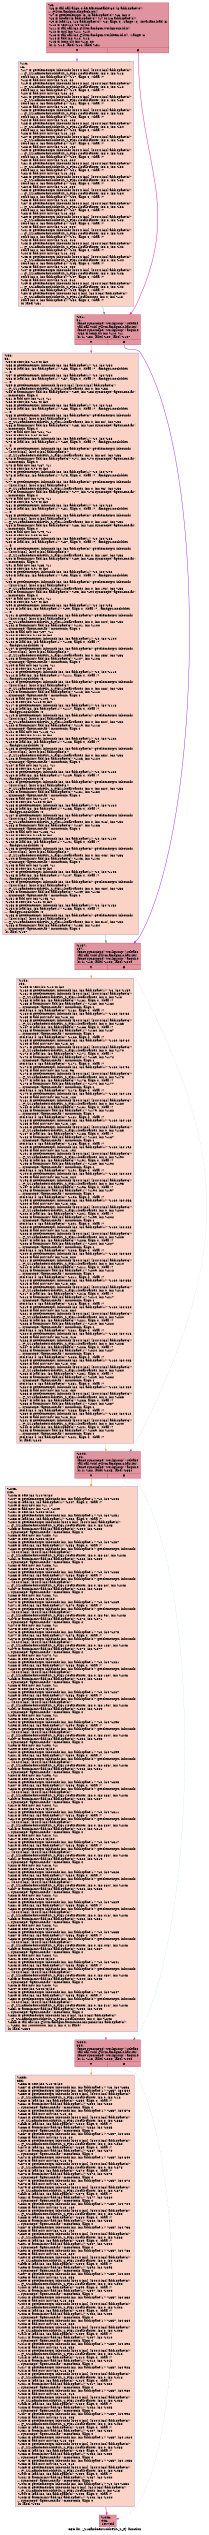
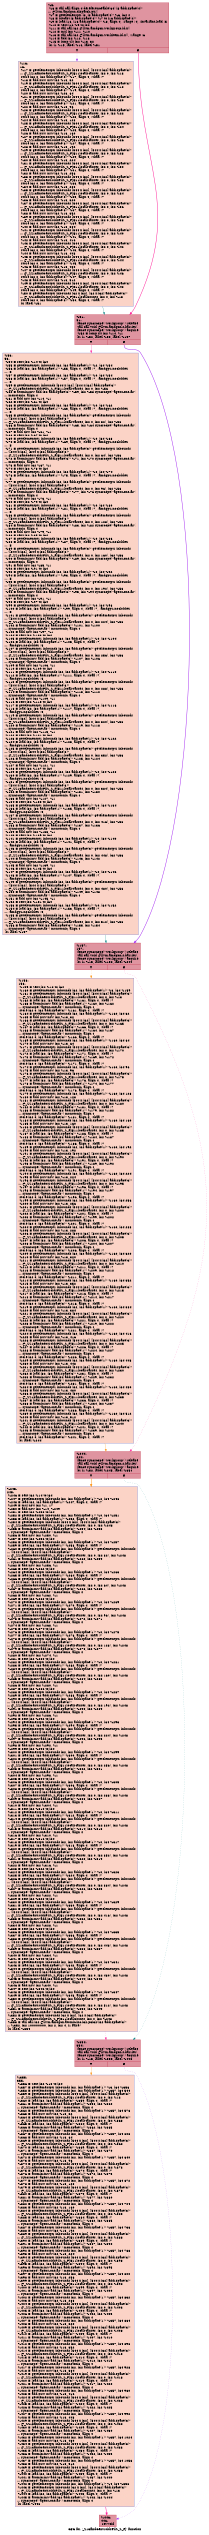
node "%158:": text "%140 = add nuw nsw i32 %13, 64" -> "%170 = add nuw nsw i32 %13, 64"
